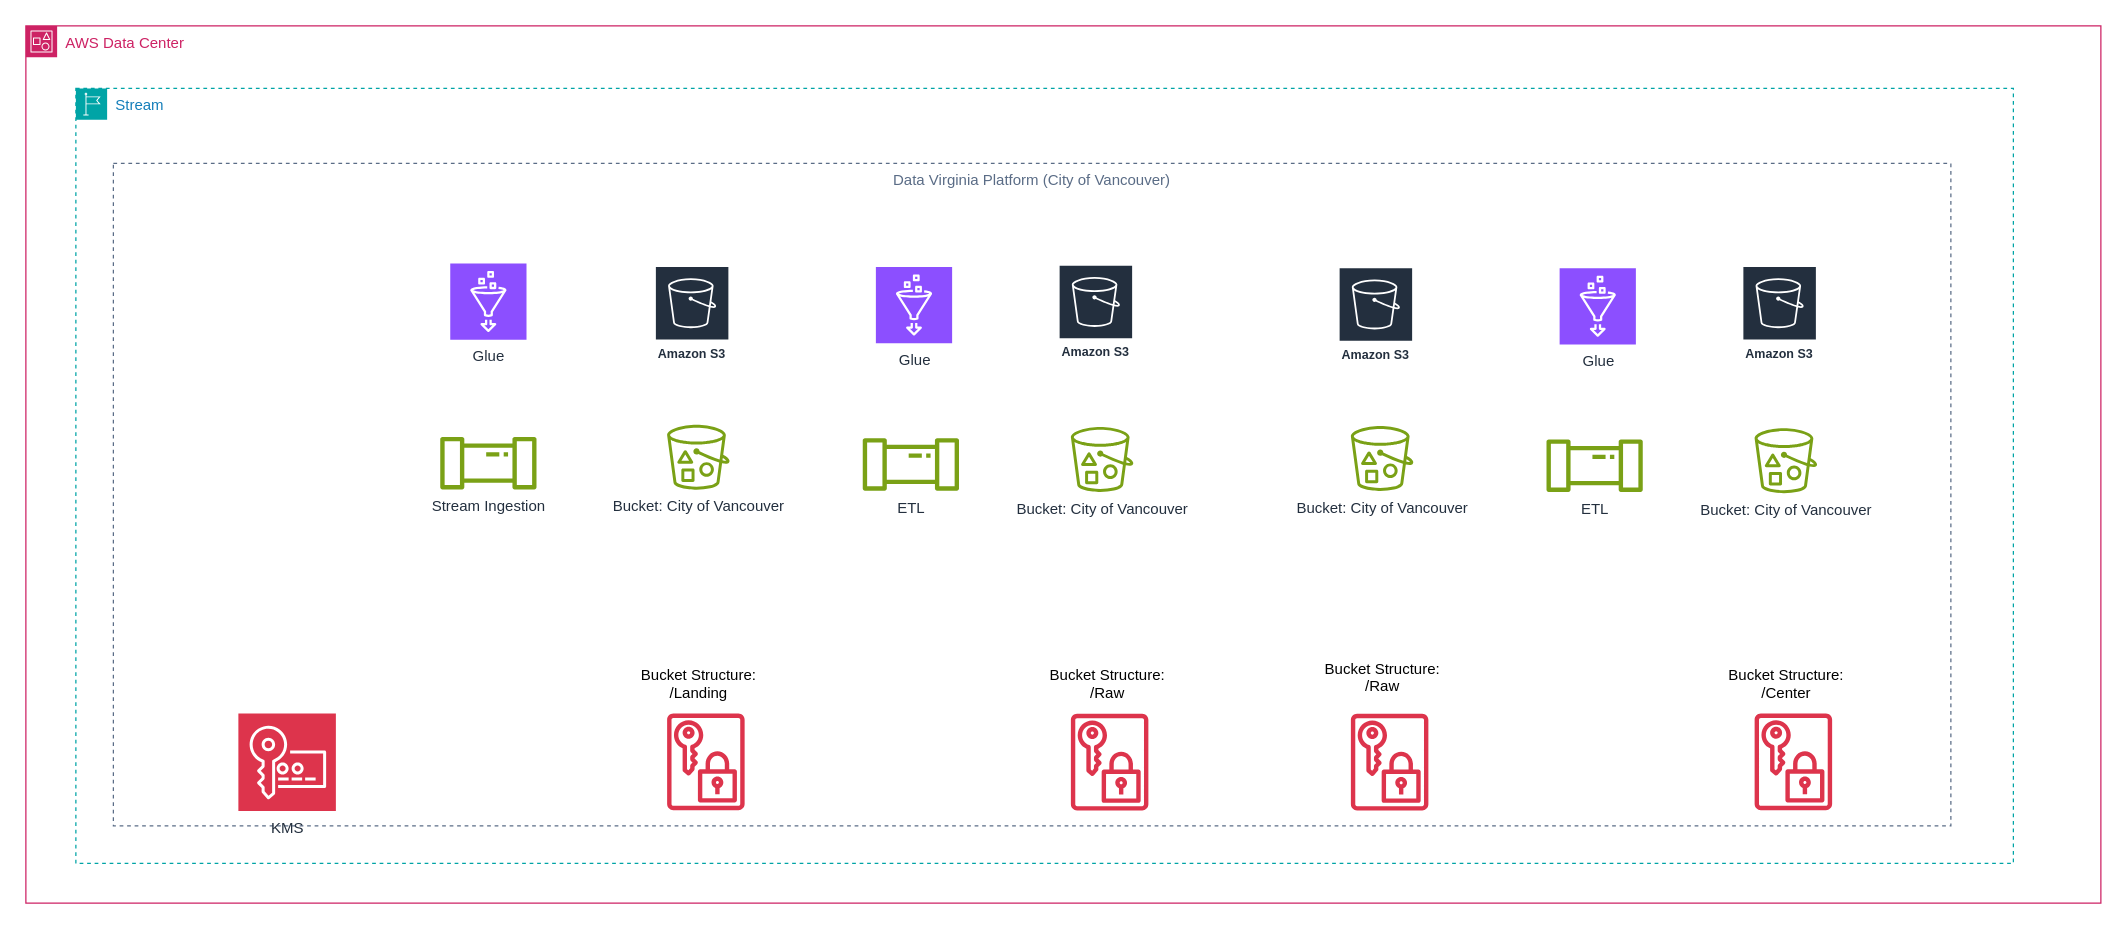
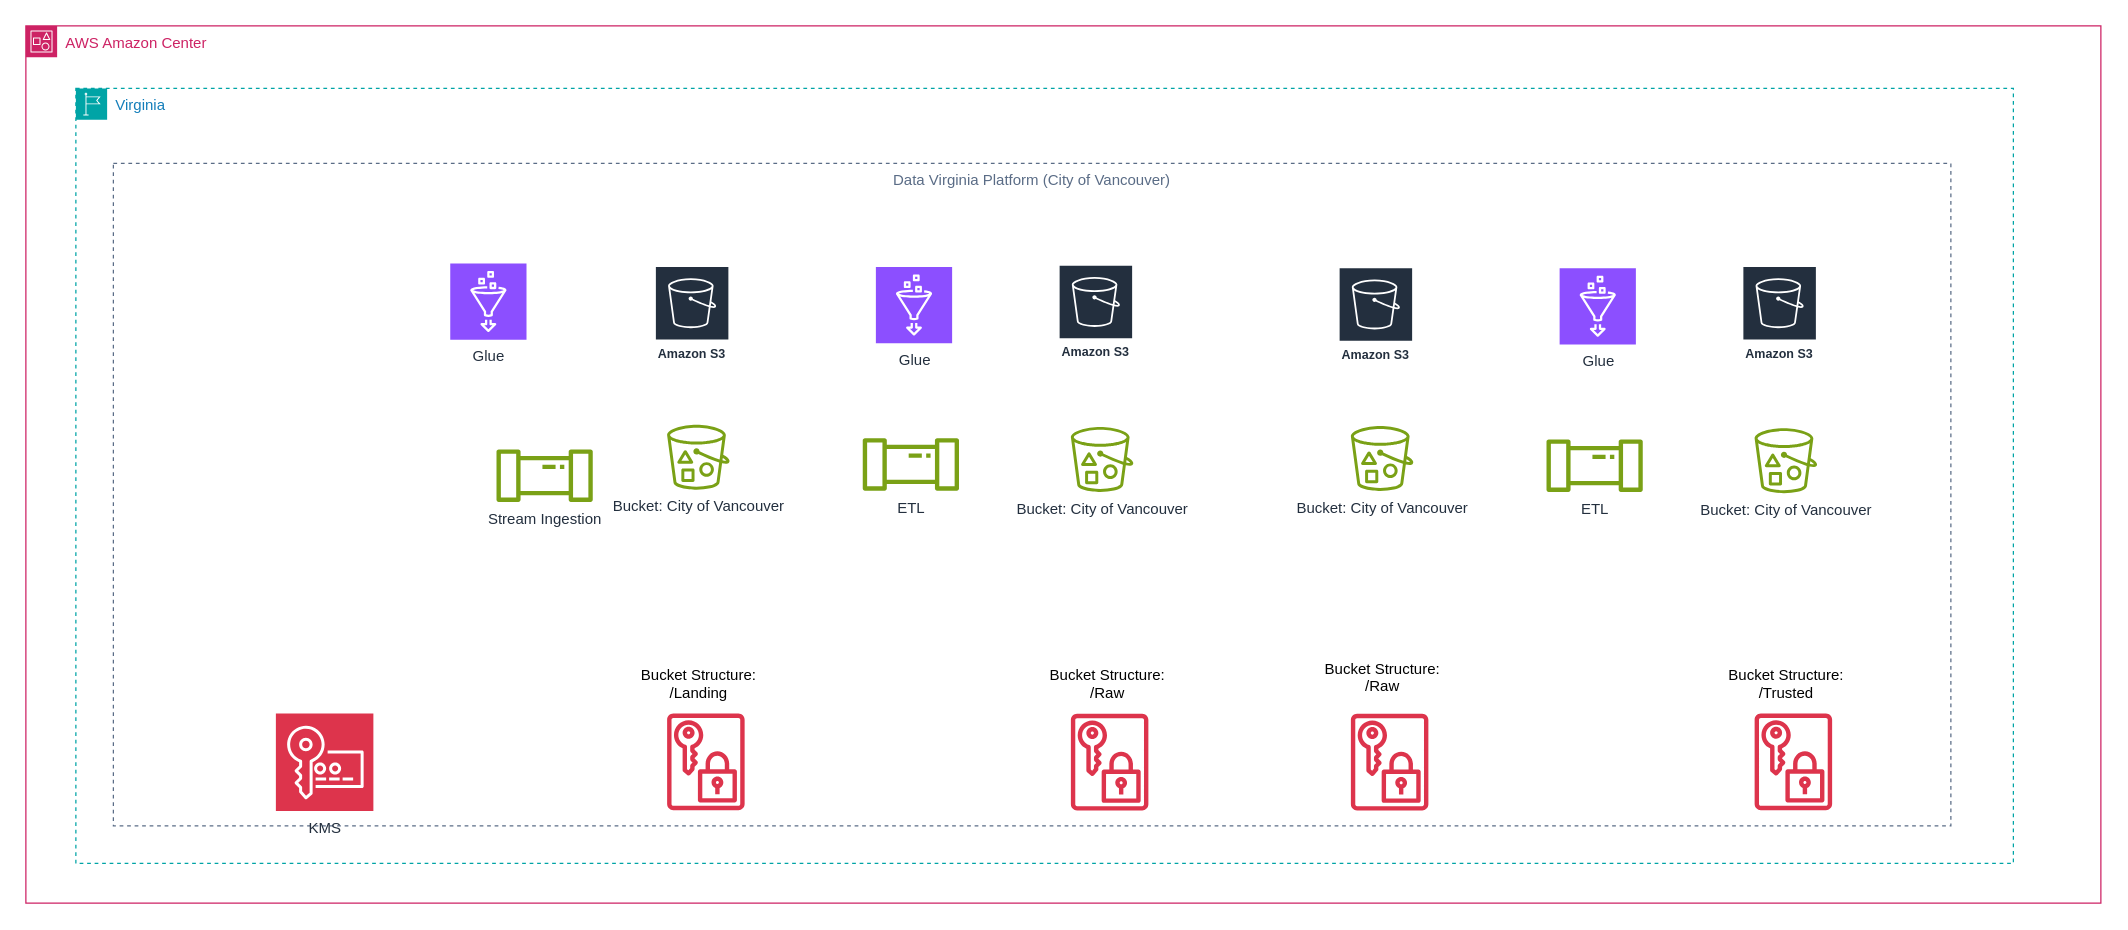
node "AWS Data Center": label "AWS Data Center" -> "AWS Amazon Center"
node "Stream": label "Stream" -> "Virginia"
node "Stream Ingestion": moved (488, 463) -> (544, 476)
node "Bucket Structure: /Center": label "Bucket Structure: /Center" -> "Bucket Structure: /Trusted"
node "KMS": moved (287, 762) -> (324, 762)
